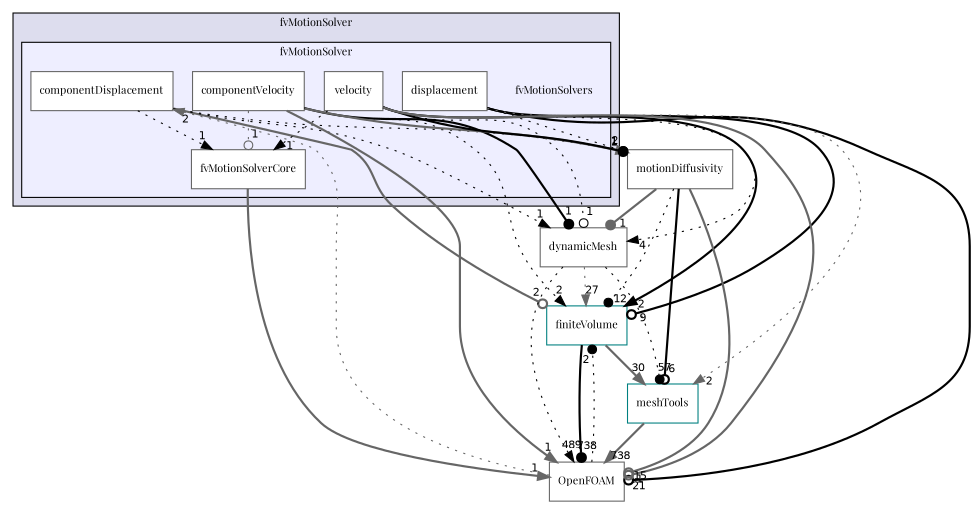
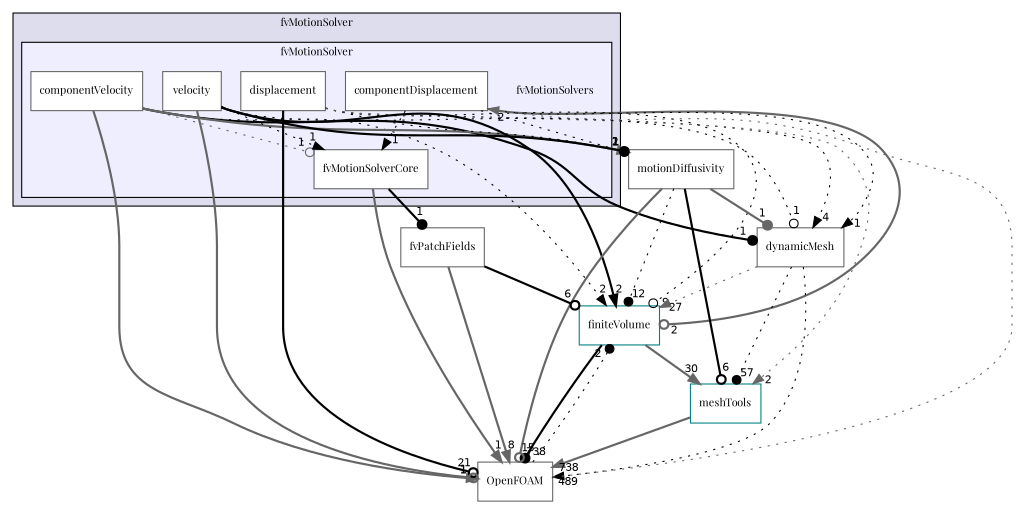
edge "displacement" -> "finiteVolume": style bold -> dotted
node "fvPatchFields": added
